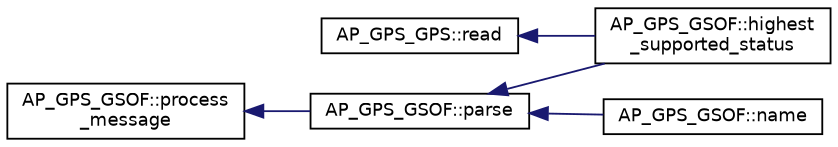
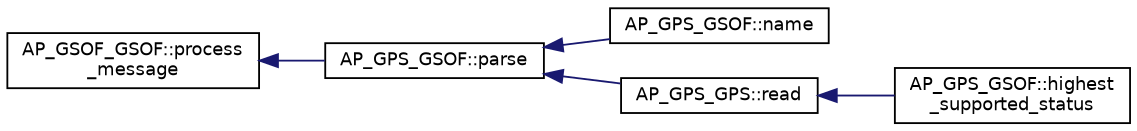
edge "AP_GPS_GSOF::highest _supported_status" -> "AP_GPS_GSOF::parse": now "AP_GPS_GPS::read" -> "AP_GPS_GSOF::parse"
node "AP_GPS_GSOF::process _message": label "AP_GPS_GSOF::process _message" -> "AP_GSOF_GSOF::process _message"
